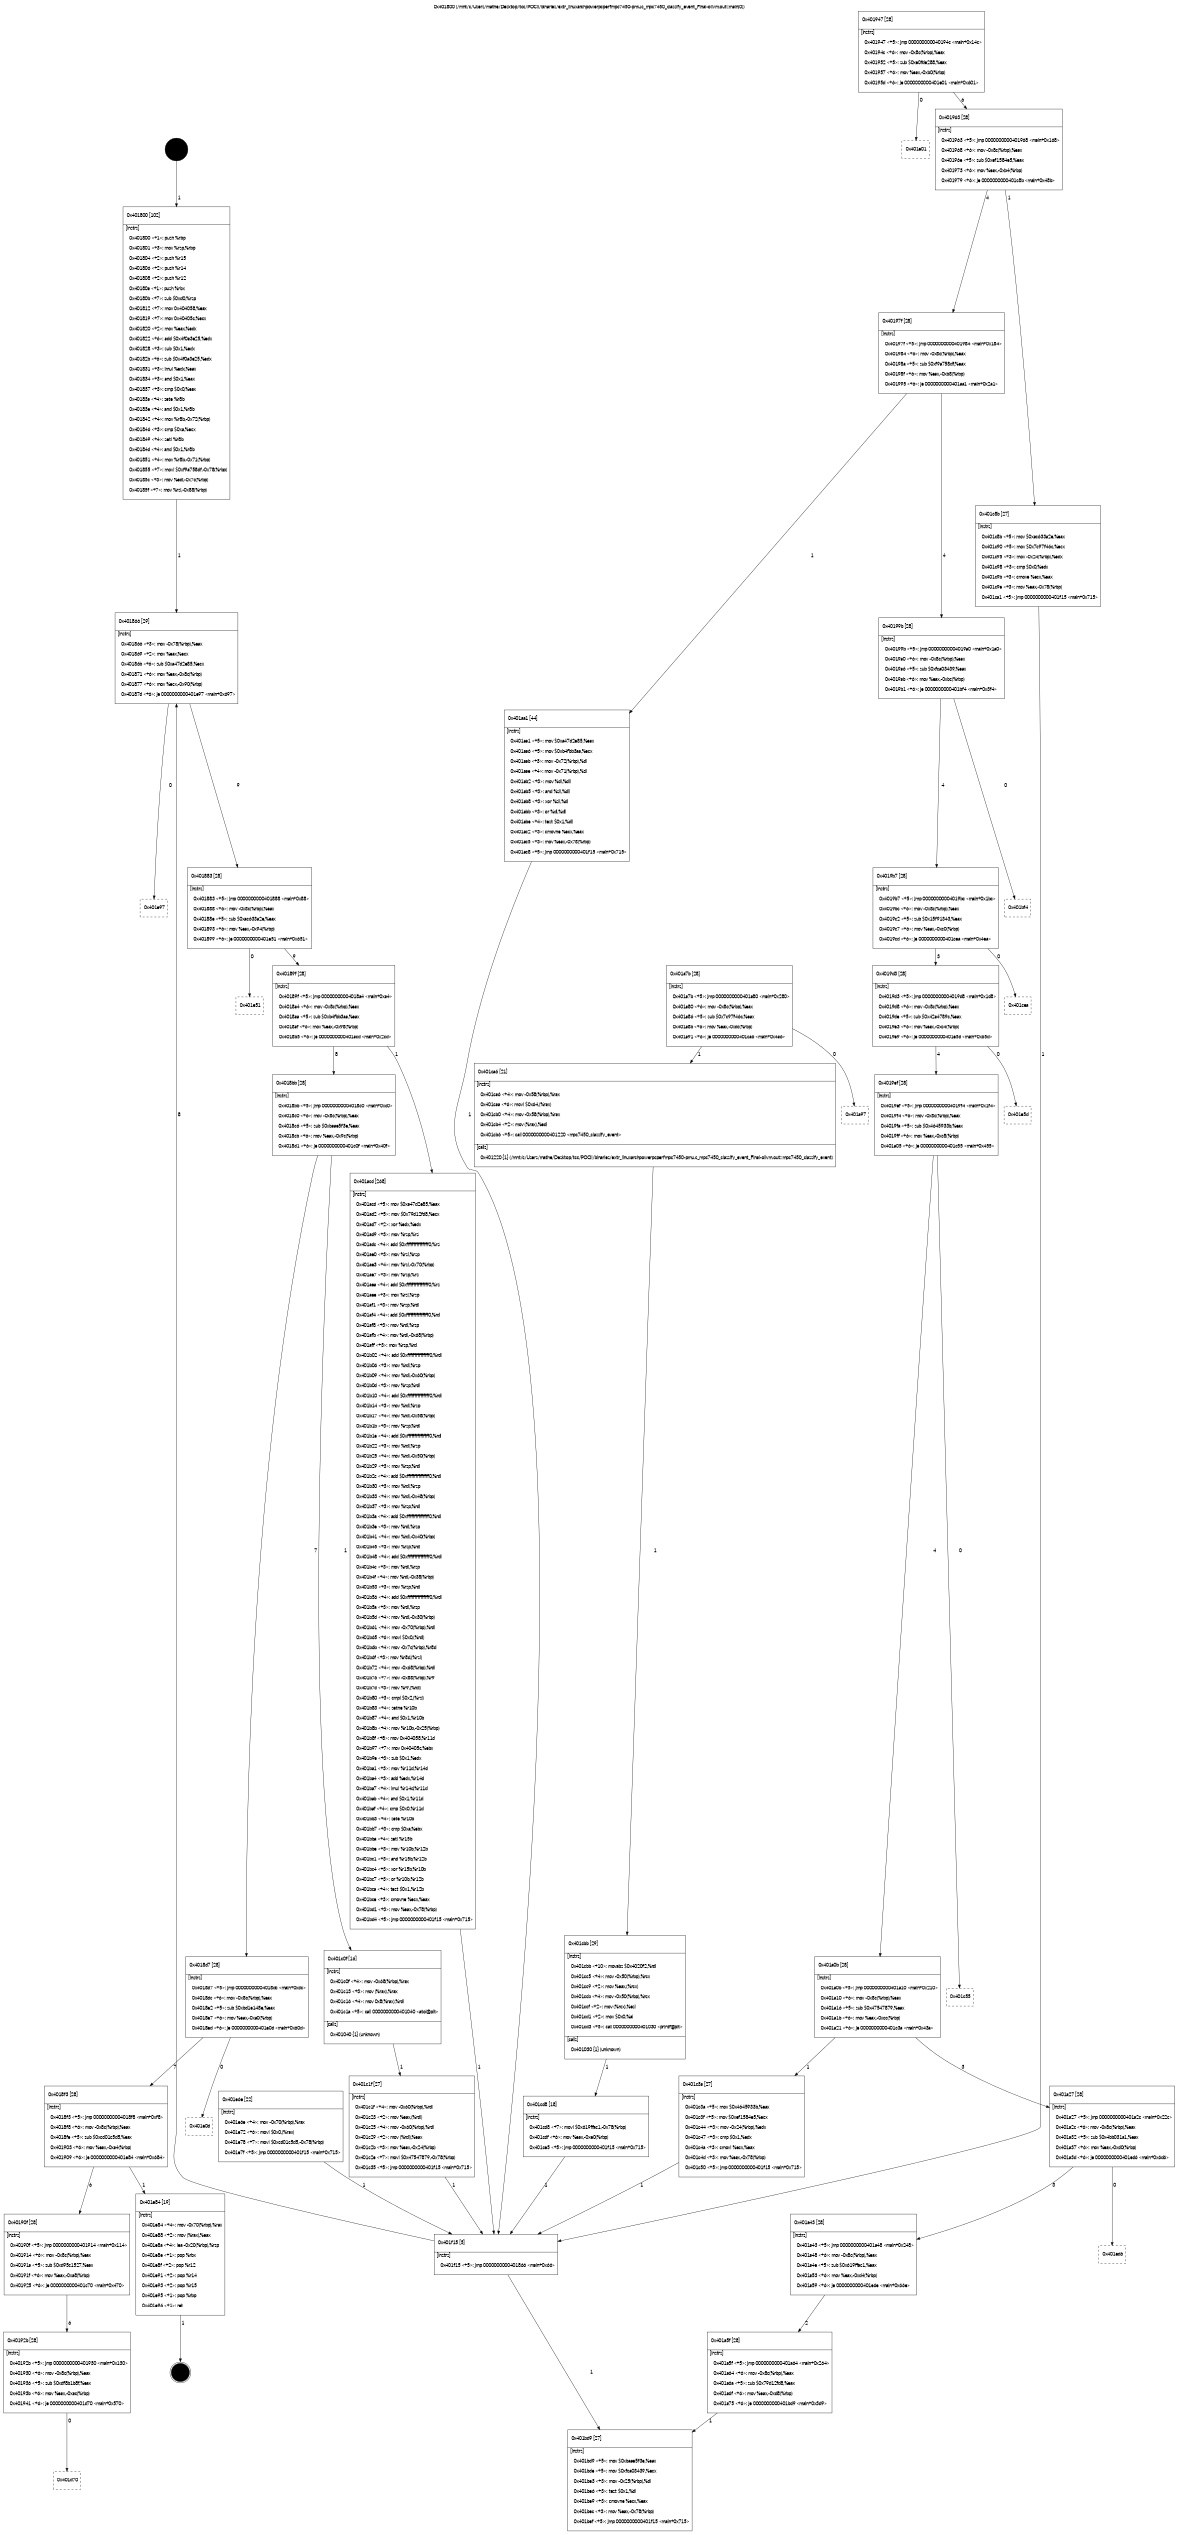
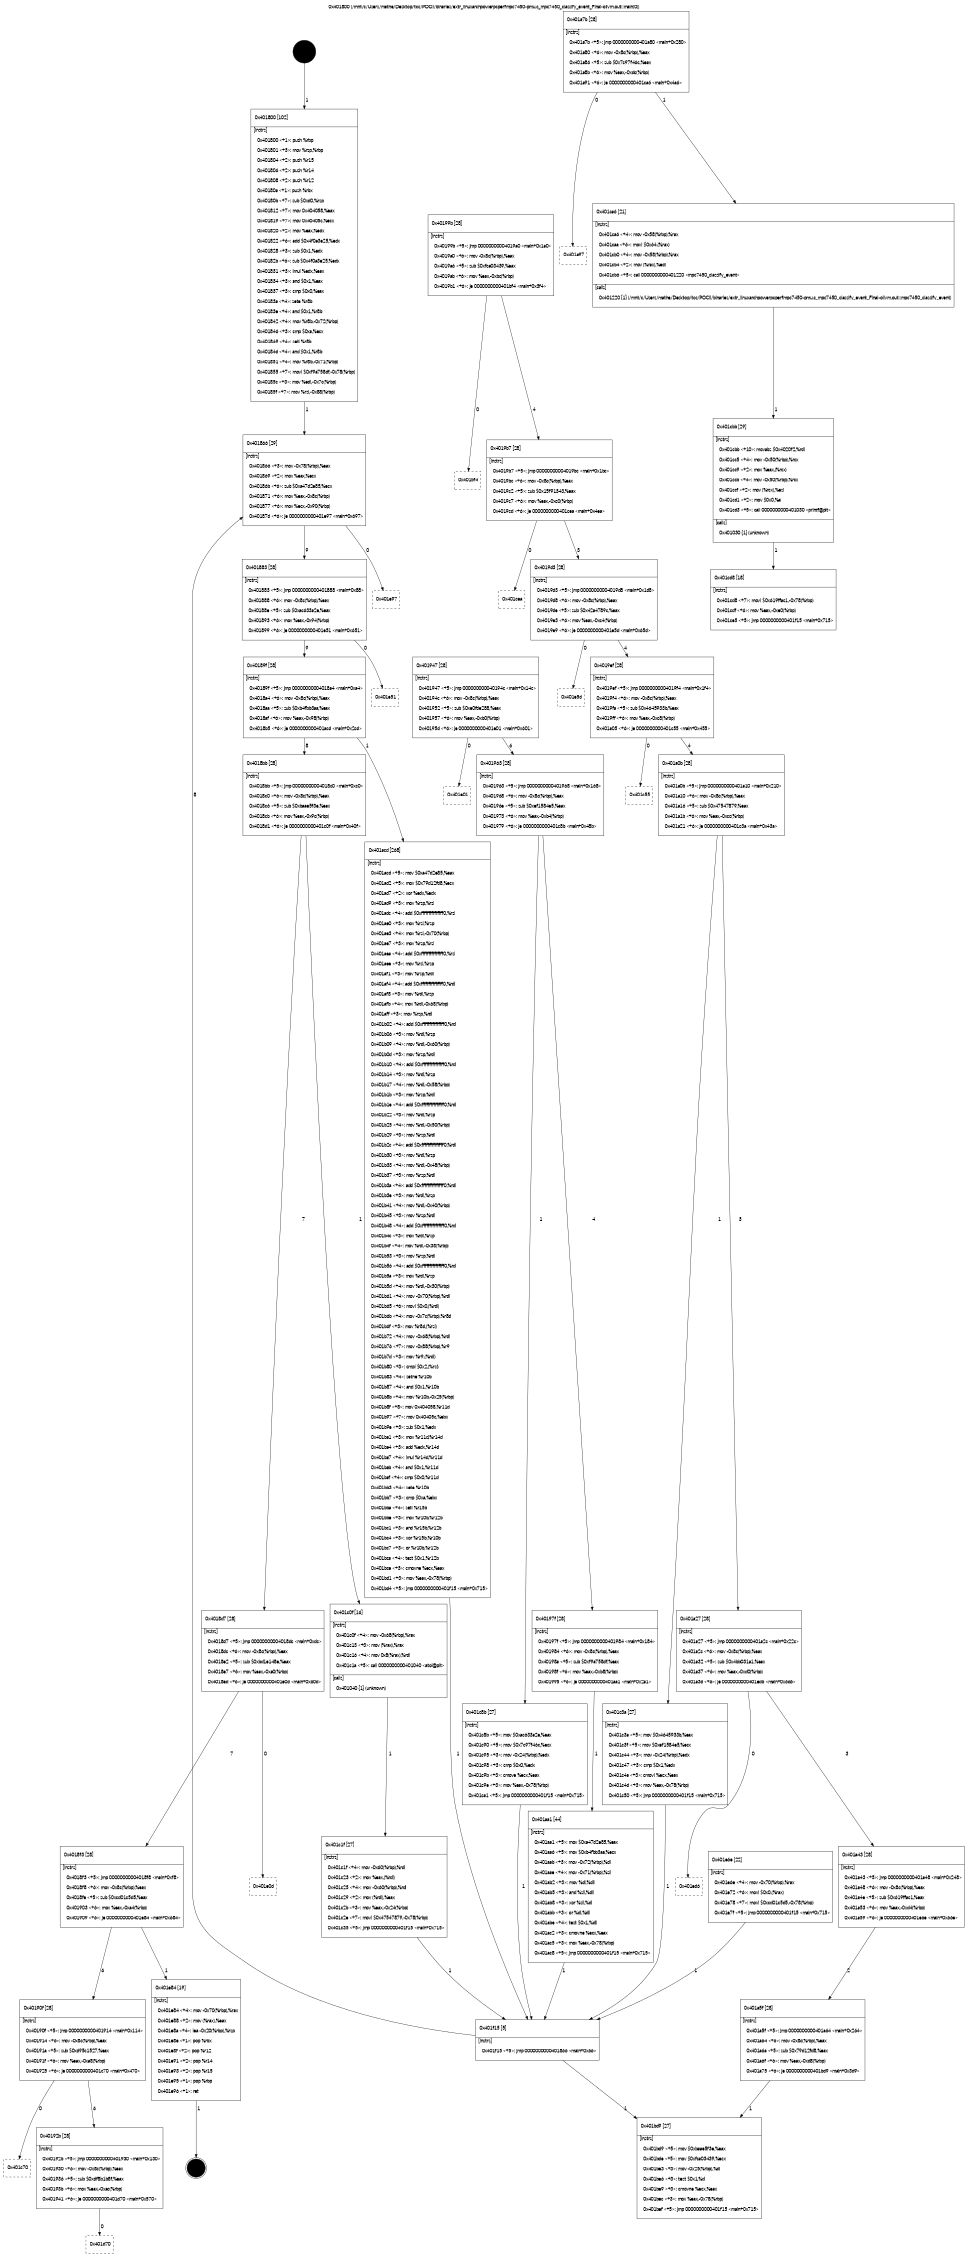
edge "0x40197f [28]" -> "0x40199b [28]": removed, label "4"
node "0x401c70": added
edge "0x401cd8 [18]" -> "0x401f15 [5]": removed, label "1"
